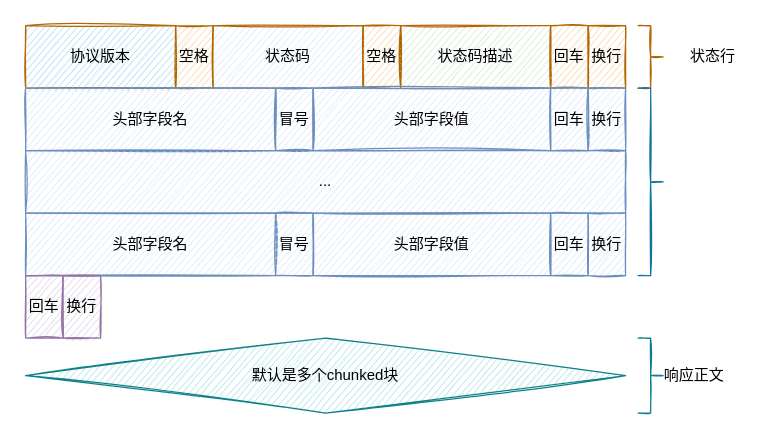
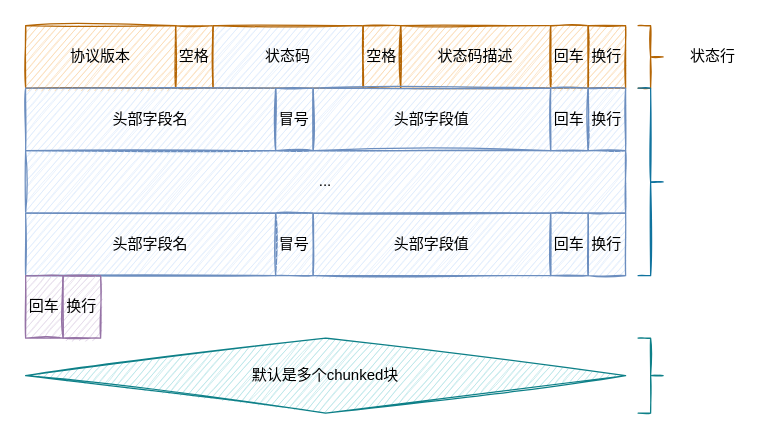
node "协议版本": fillcolor #b1ddf0 -> #fad7ac
node "状态码描述": fillcolor #d5e8d4 -> #fad7ac
node "响应正文": removed
